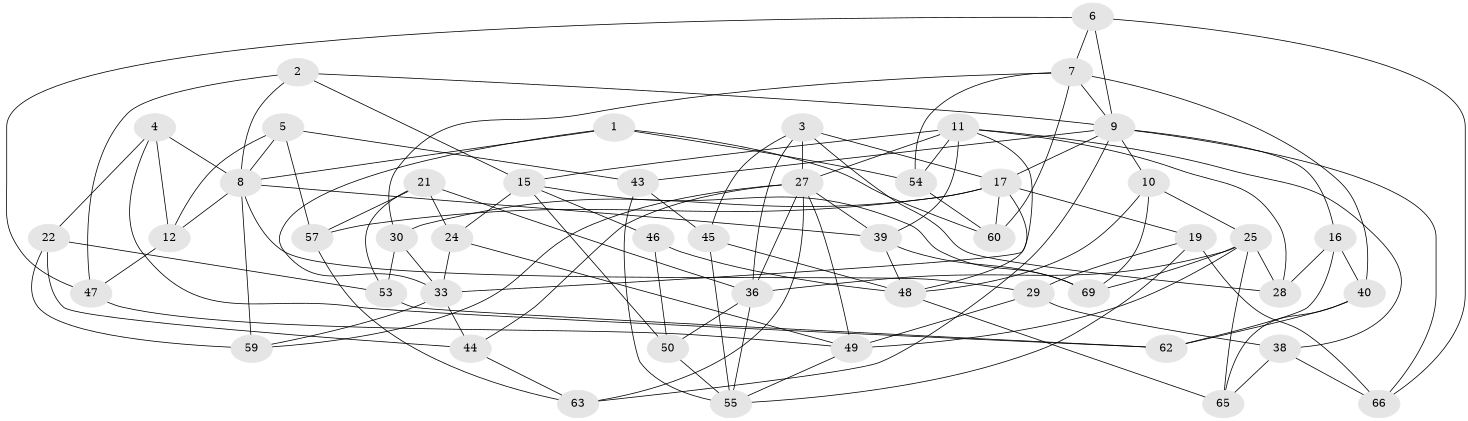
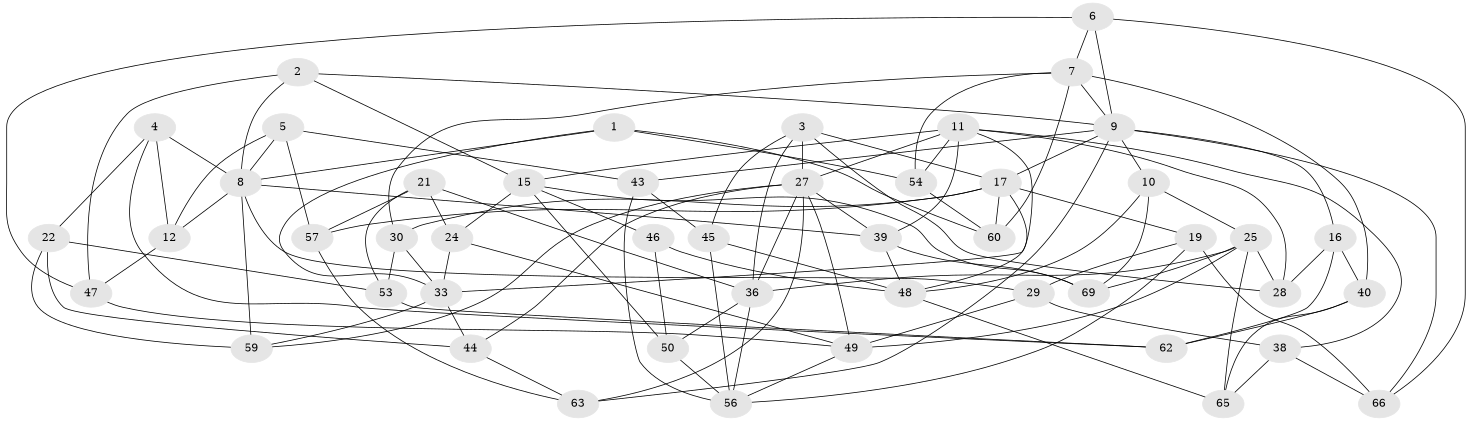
node "55": label "55" -> "56"
